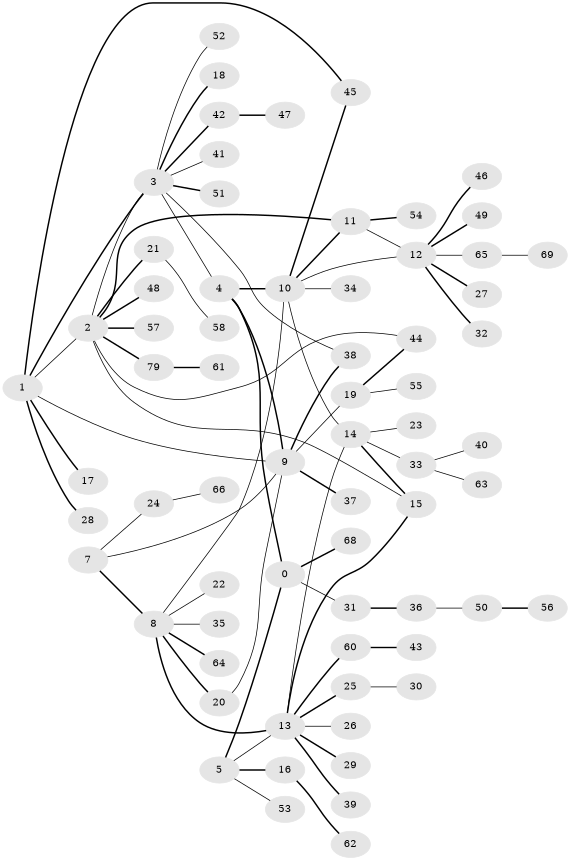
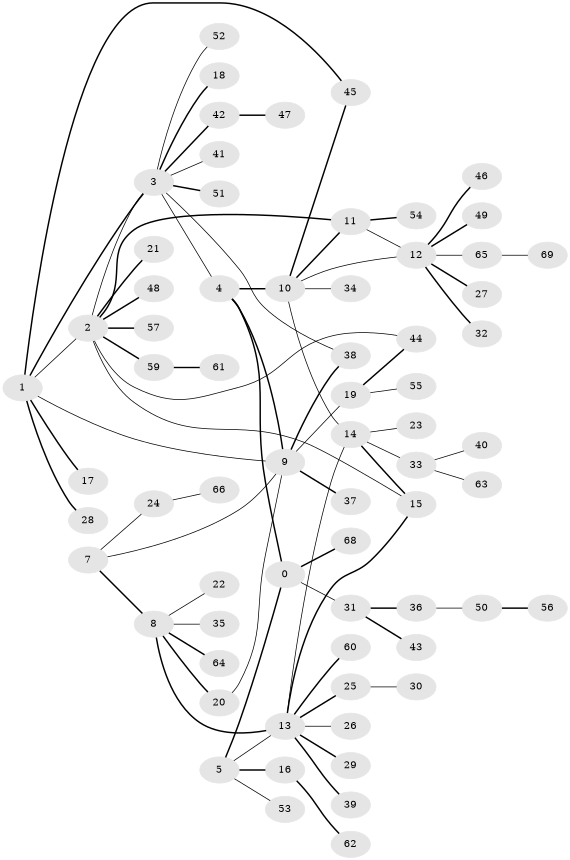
node "58": removed
node "79": label "79" -> "59"
edge "10" -- "8": removed
edge "60" -- "43": now "31" -- "43"
